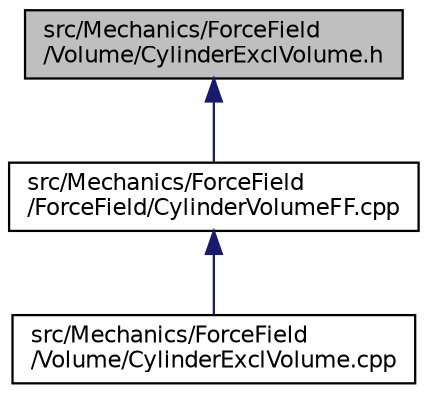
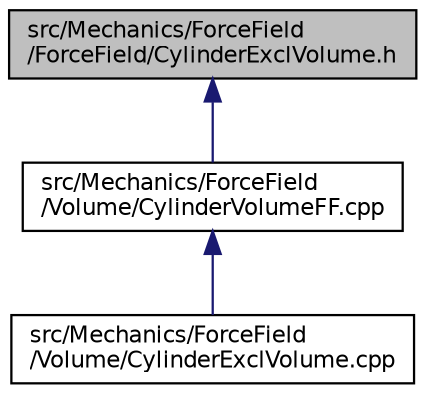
node "src/Mechanics/ForceField /Volume/CylinderExclVolume.h": label "src/Mechanics/ForceField /Volume/CylinderExclVolume.h" -> "src/Mechanics/ForceField /ForceField/CylinderExclVolume.h"
node "src/Mechanics/ForceField /ForceField/CylinderVolumeFF.cpp": label "src/Mechanics/ForceField /ForceField/CylinderVolumeFF.cpp" -> "src/Mechanics/ForceField /Volume/CylinderVolumeFF.cpp"
